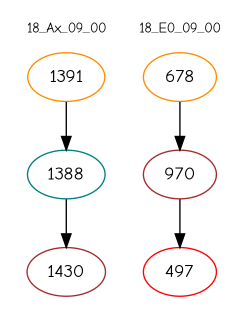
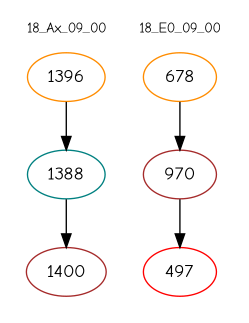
node "1391": label "1391" -> "1396"
node "1430": label "1430" -> "1400"
